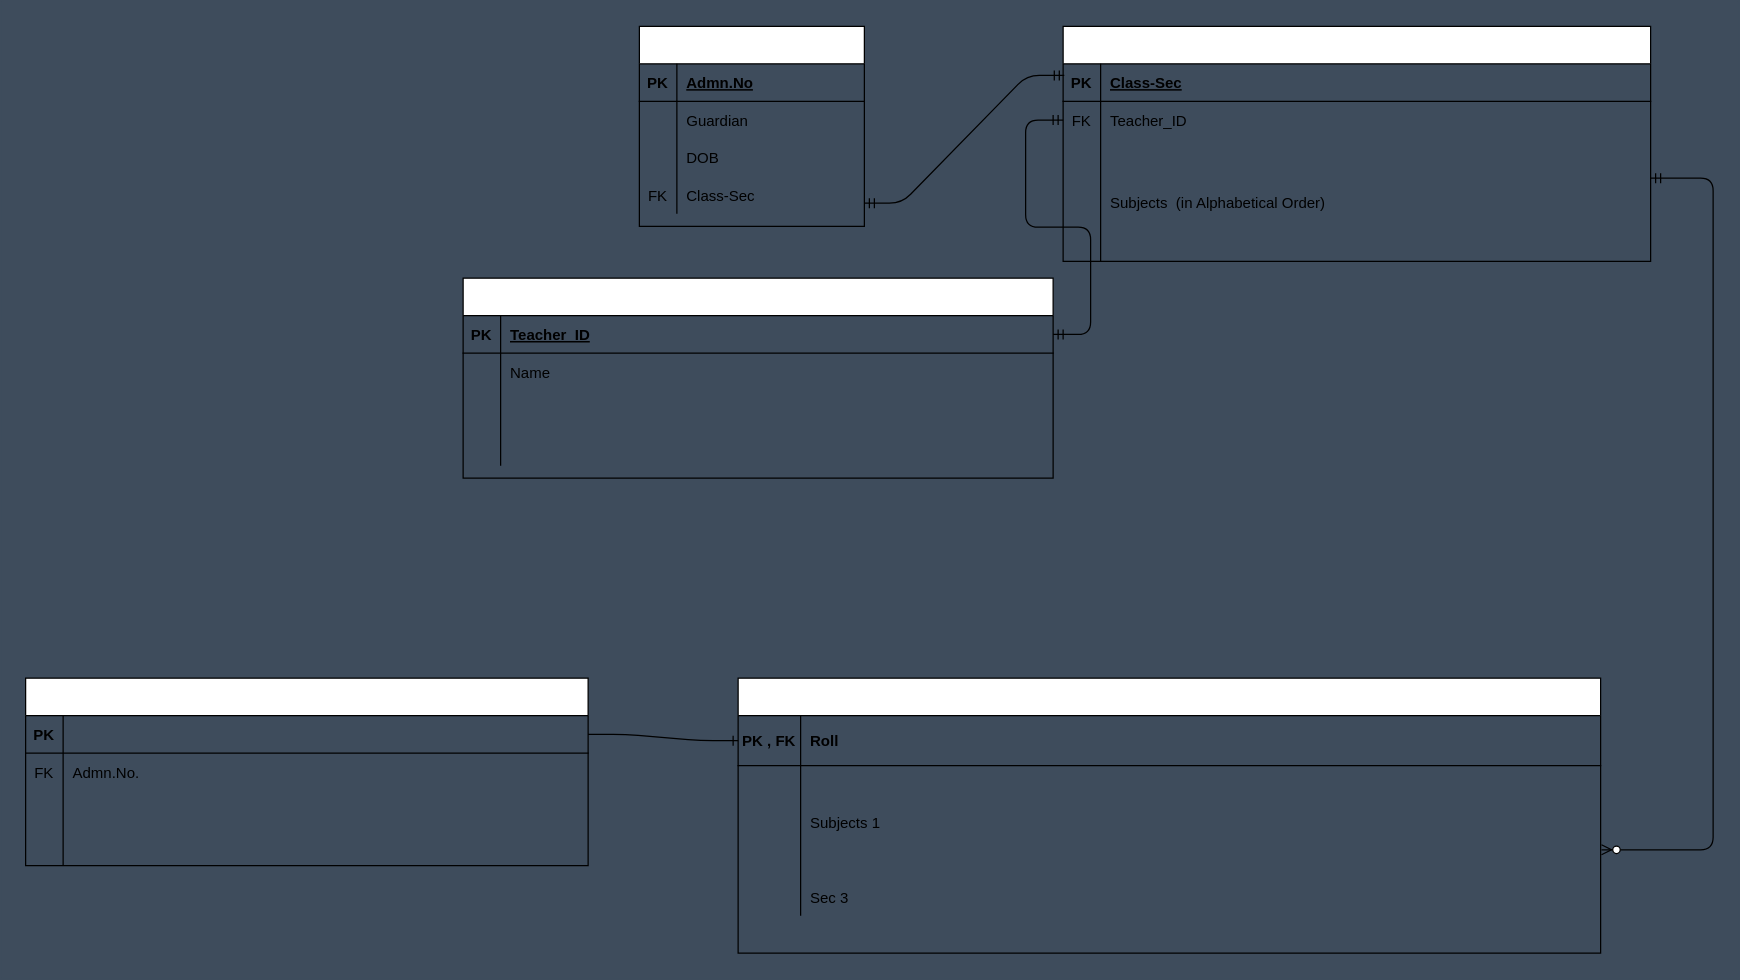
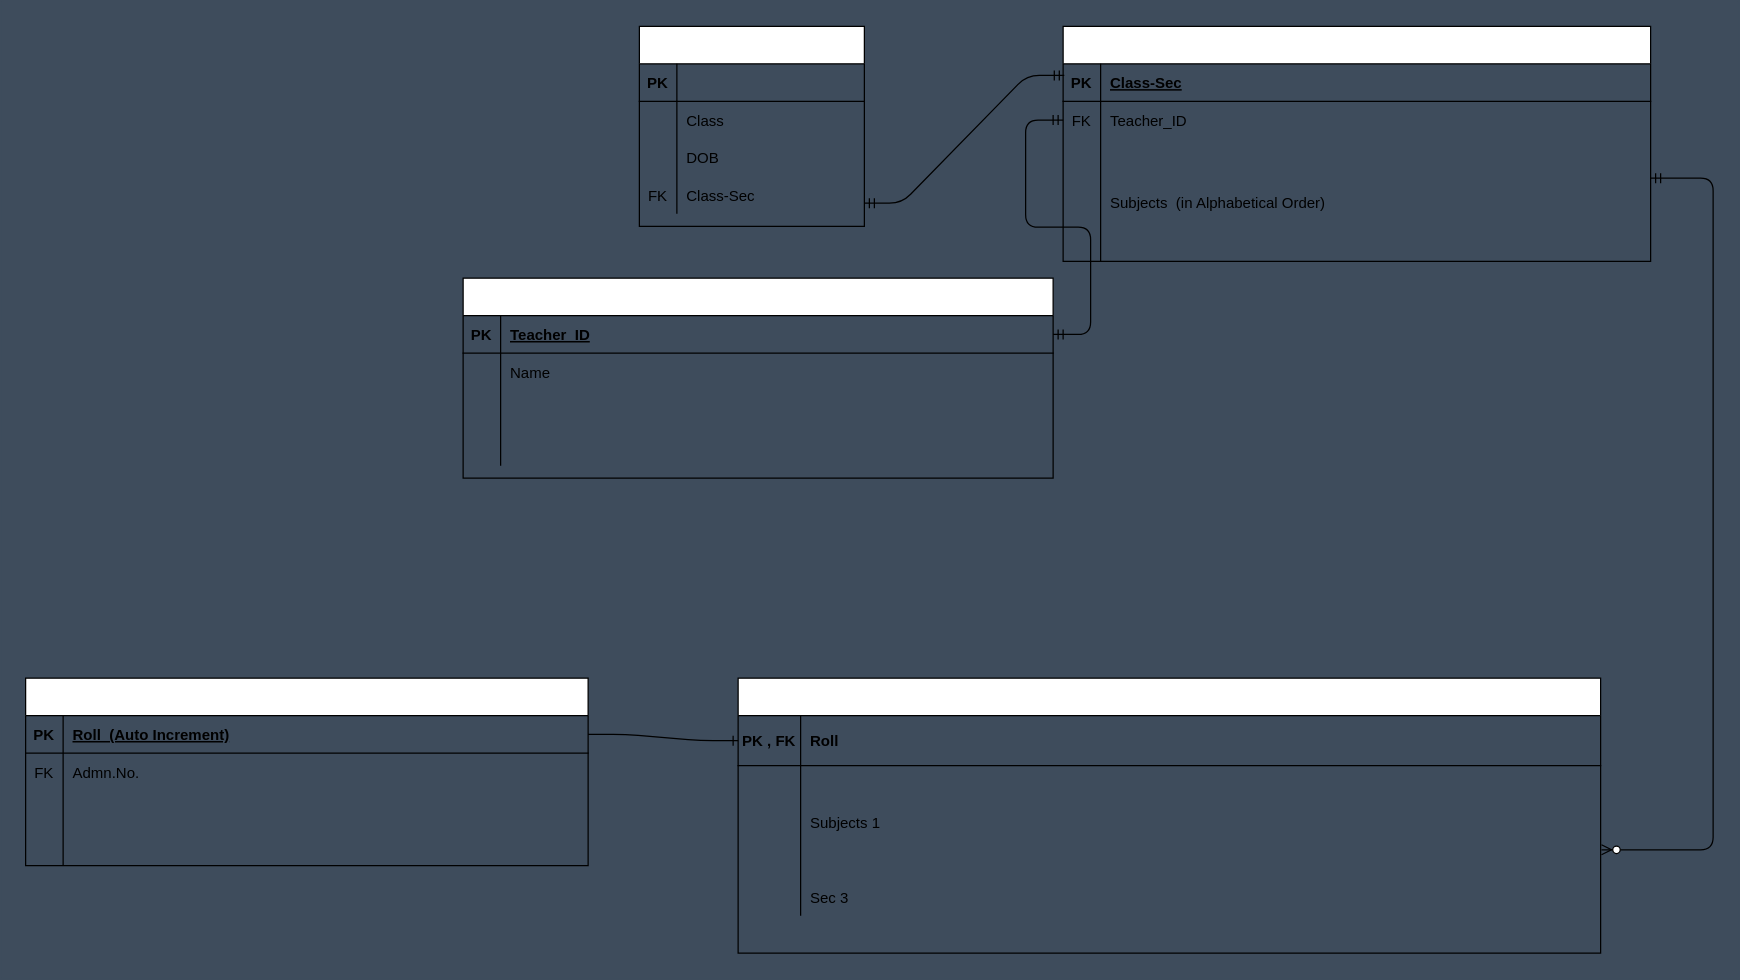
node "Admn.No": removed
node "Guardian": label "Guardian" -> "Class"
node "Students-18A": label "Students-18A" -> "Students-12A"
node "Roll (Auto Increment)": added
